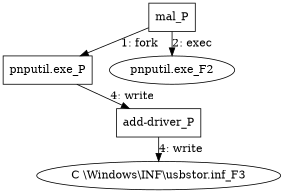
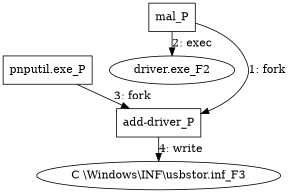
edge "mal_P" -> "pnputil.exe_P": now "mal_P" -> "add-driver_P"
node "pnputil.exe_F2": label "pnputil.exe_F2" -> "driver.exe_F2"
edge "pnputil.exe_P" -> "add-driver_P": label "4: write" -> "3: fork"
